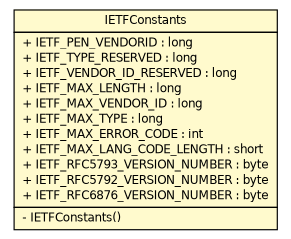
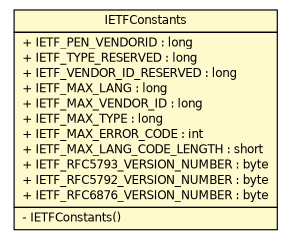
node "IETFConstants": text "+ IETF_MAX_LENGTH : long" -> "+ IETF_MAX_LANG : long"
